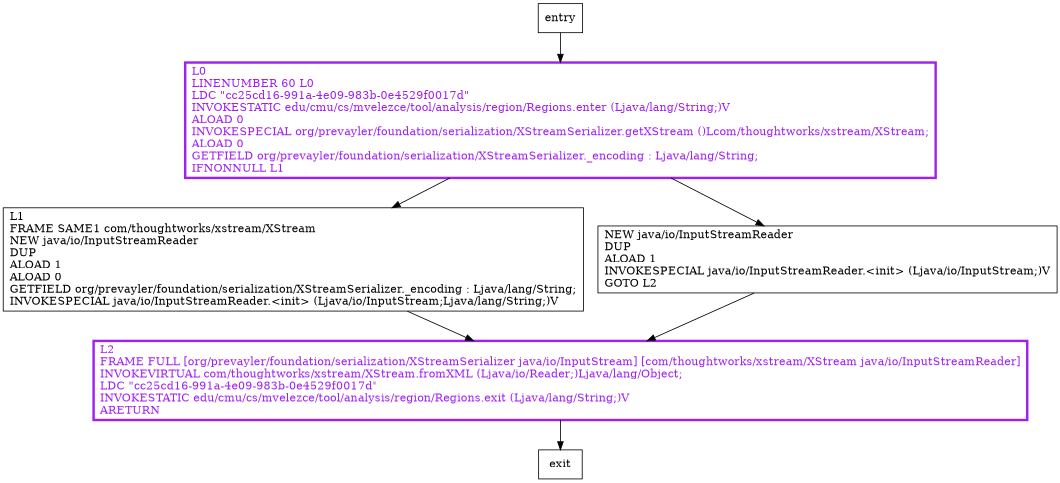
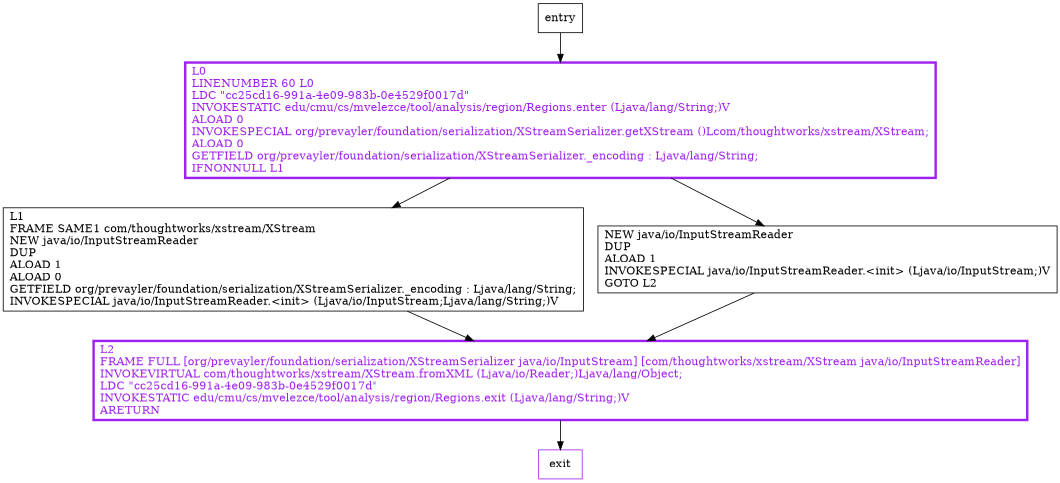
node "exit": color black -> purple
